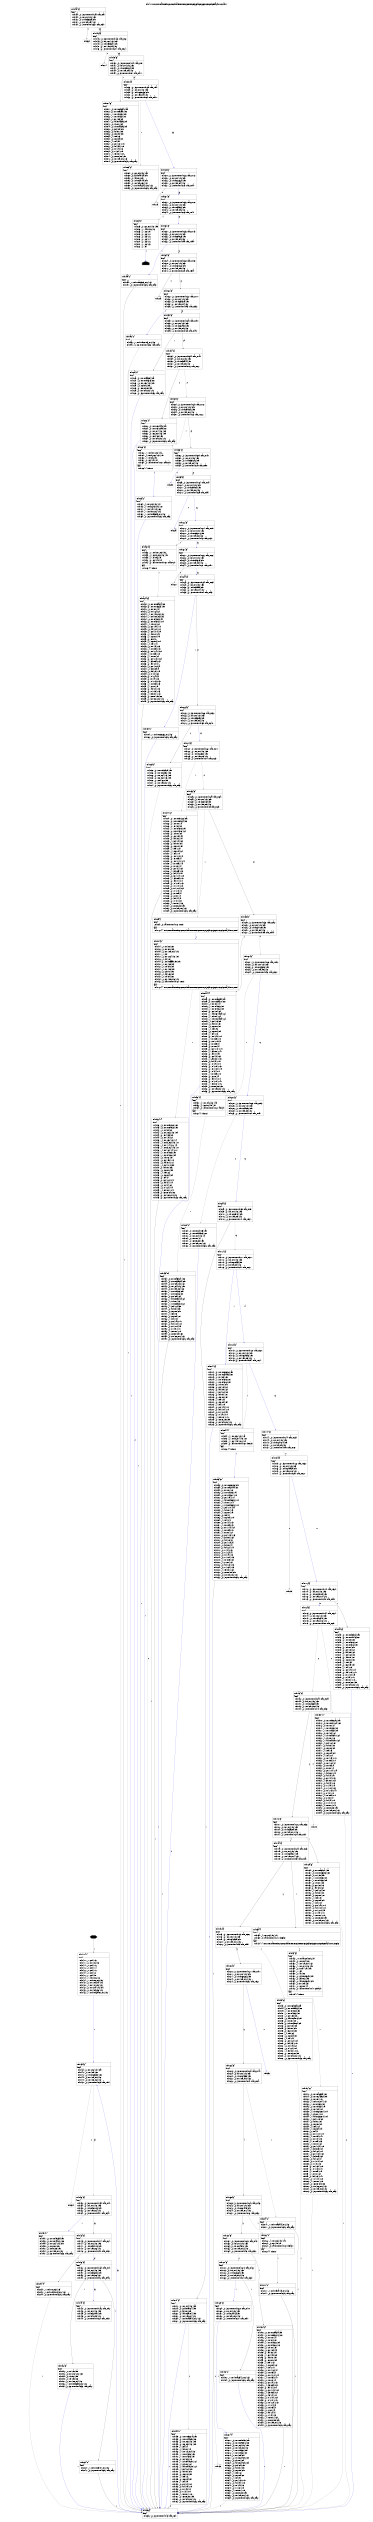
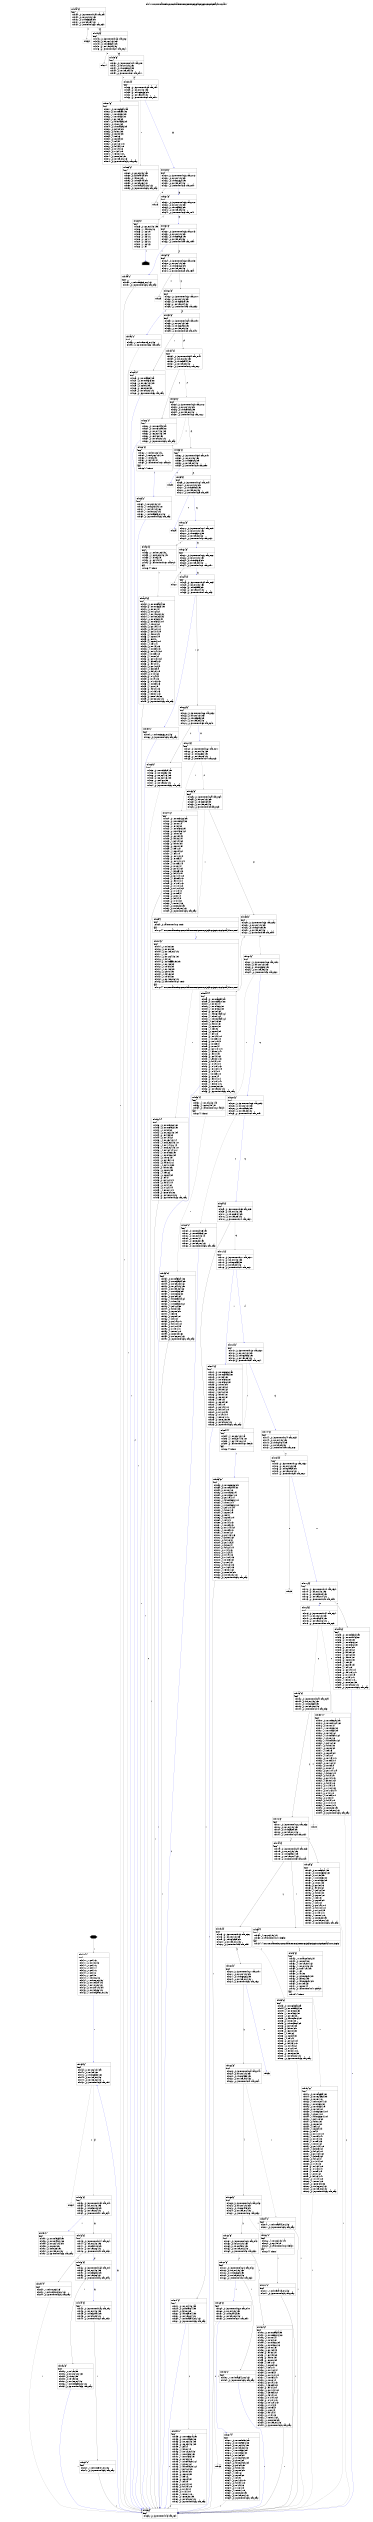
edge "0x401488 [25]" -> "0x40213b [12]": now "0x4014a1 [25]" -> "0x40213b [12]"
